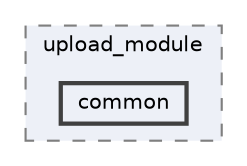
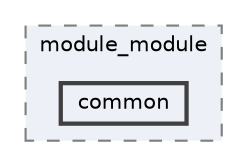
cluster "upload_module": label "upload_module" -> "module_module"
